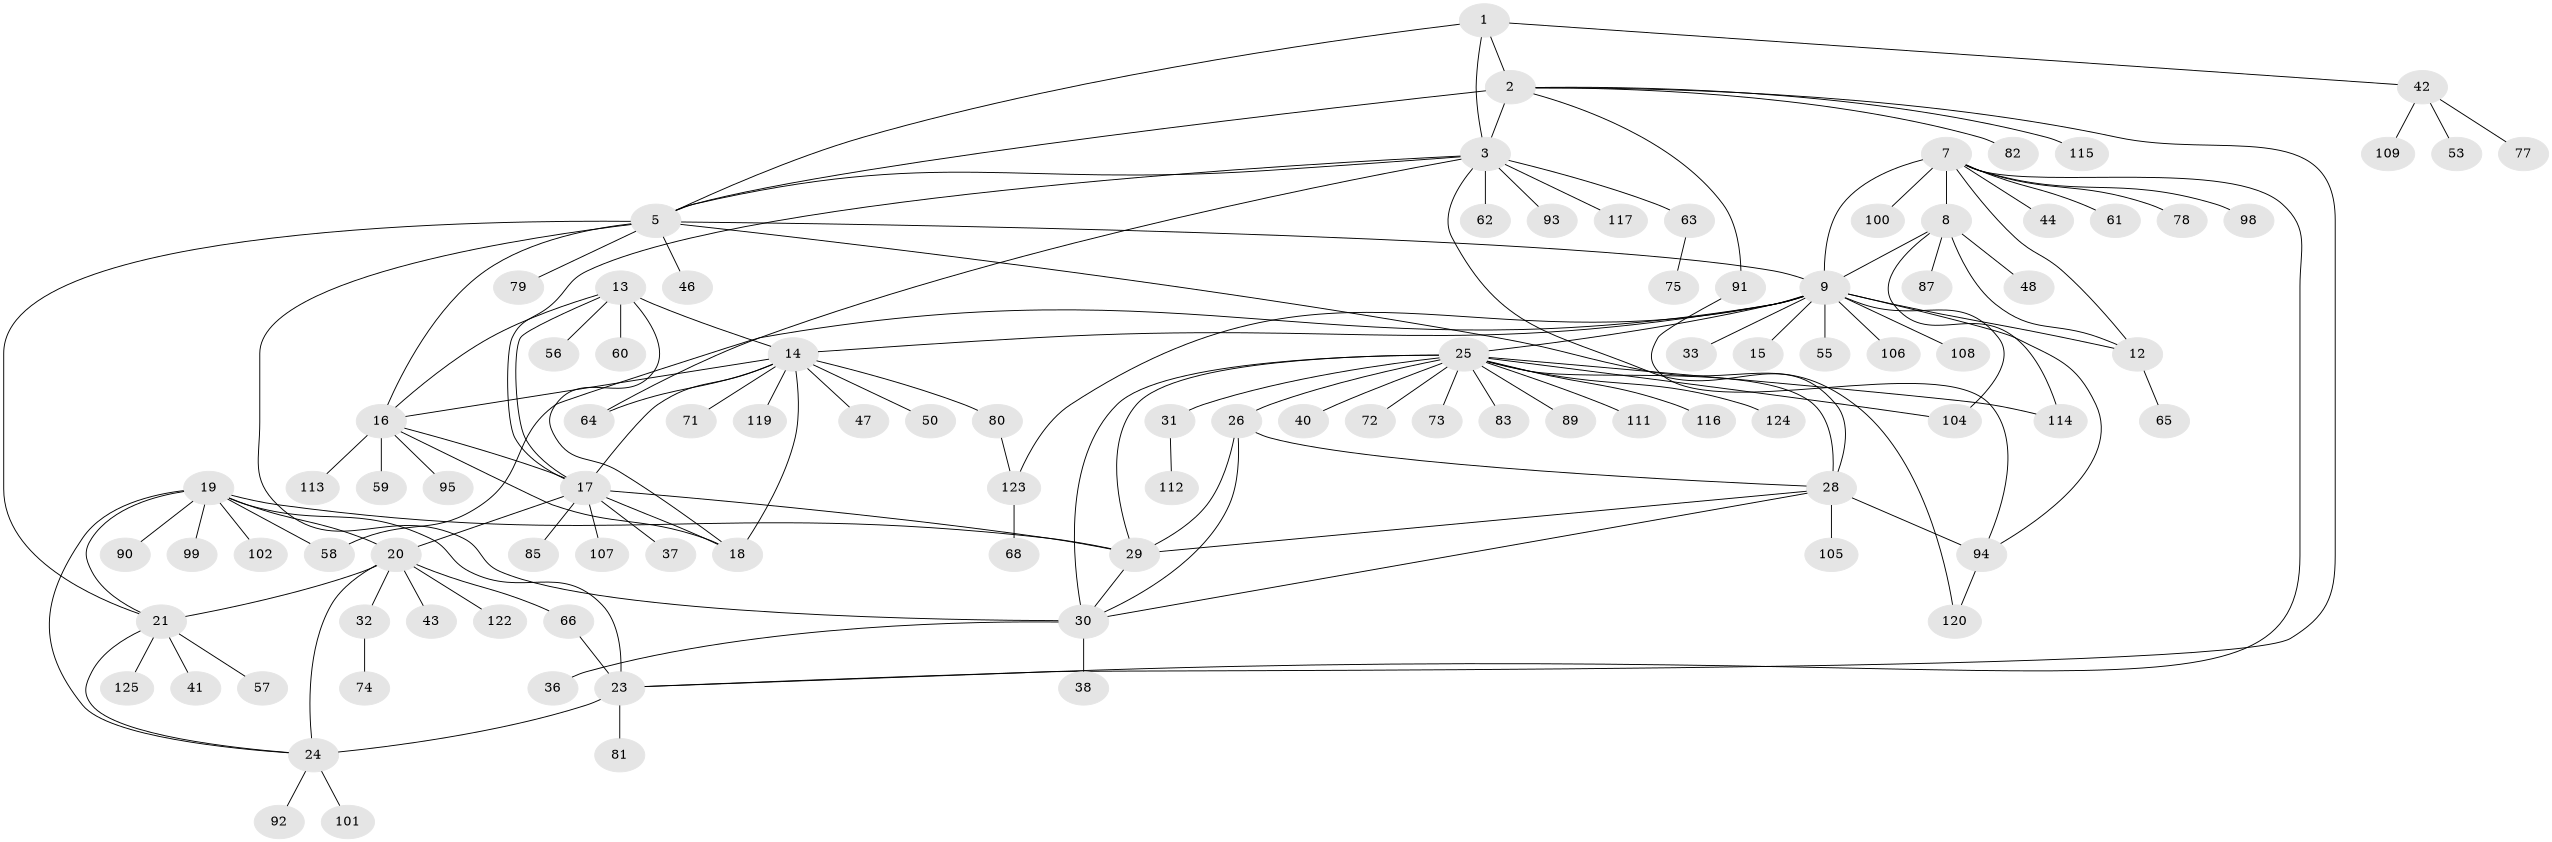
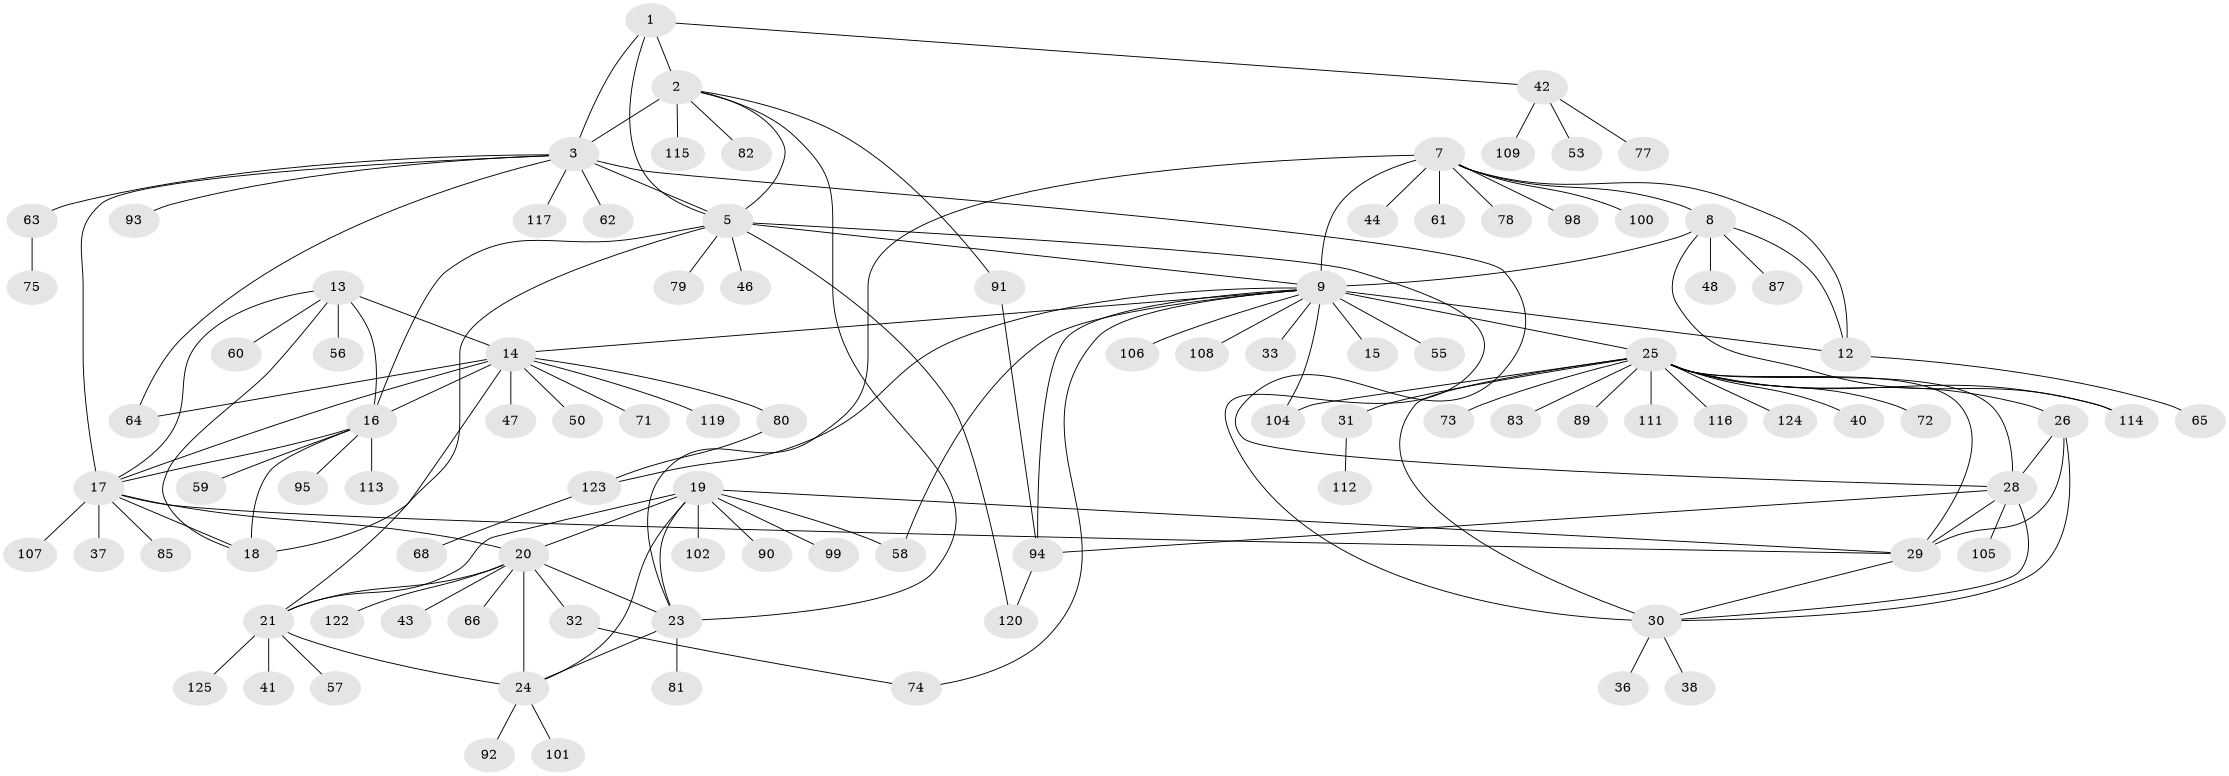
edge "9" -- "74": added
edge "66" -- "23": now "20" -- "23"
